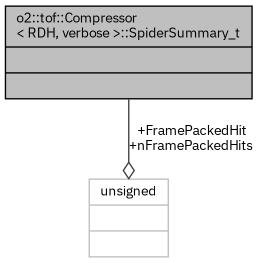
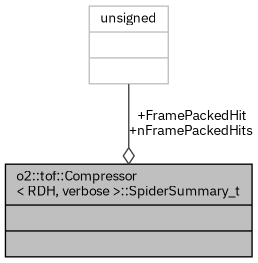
edge "o2::tof::Compressor" -> "unsigned": reversed
